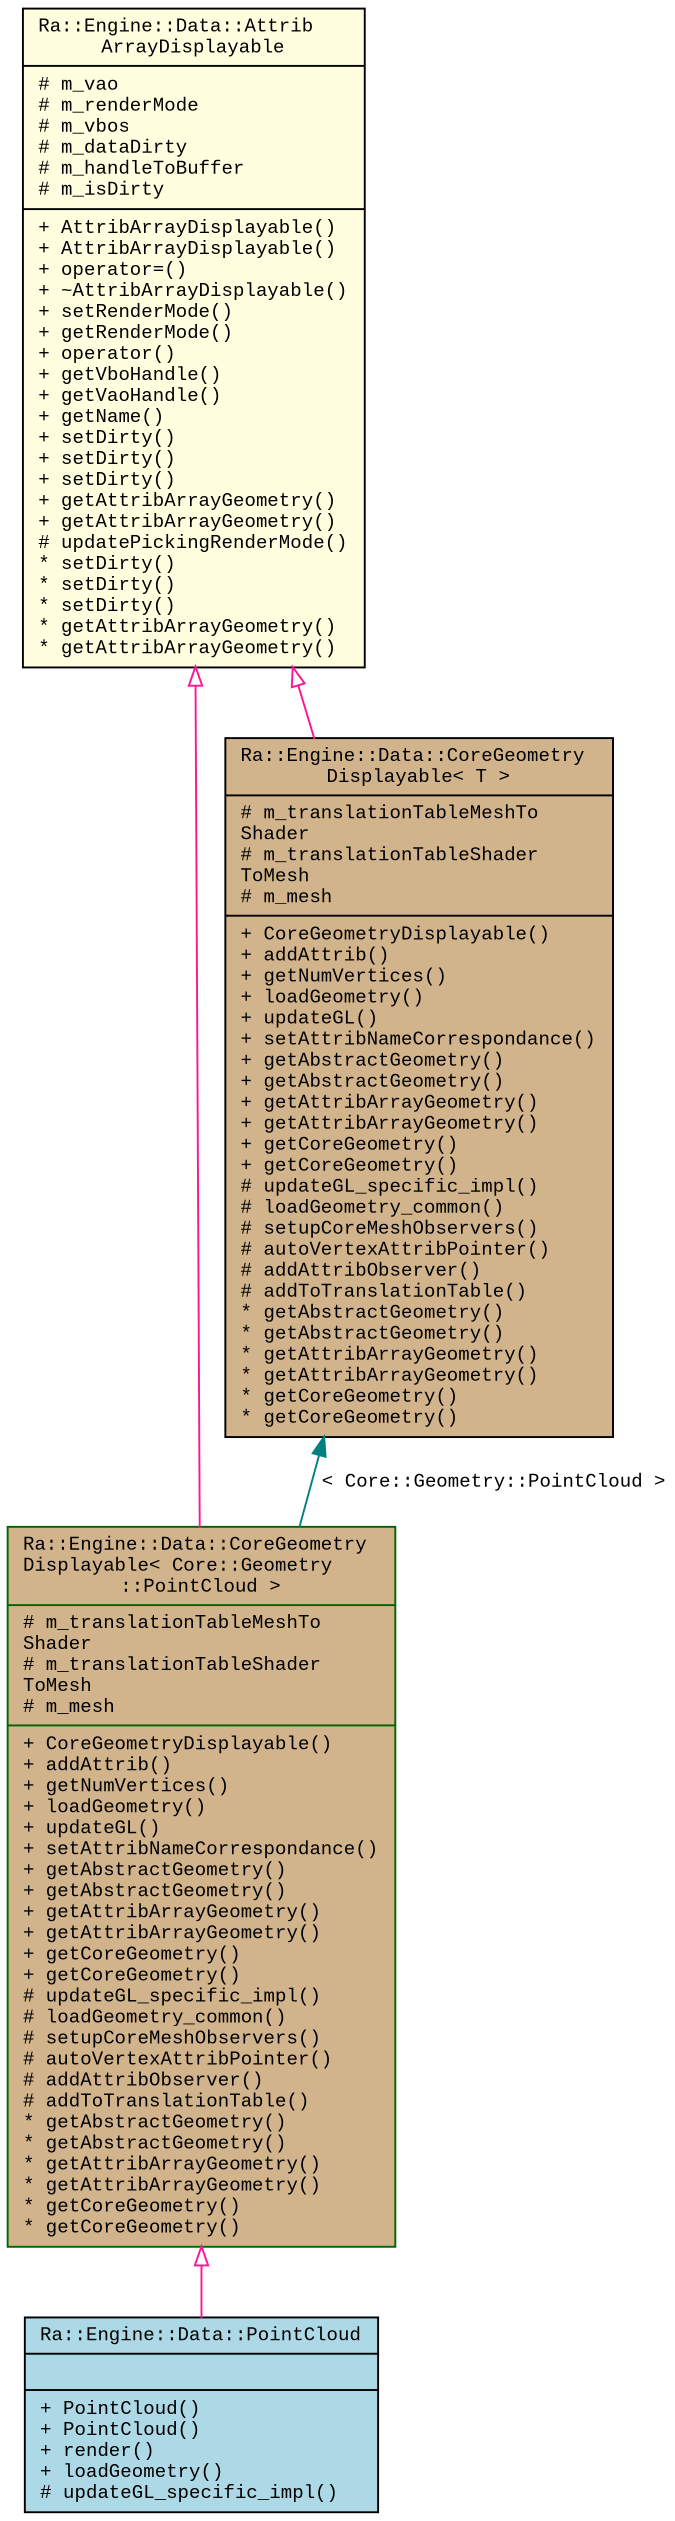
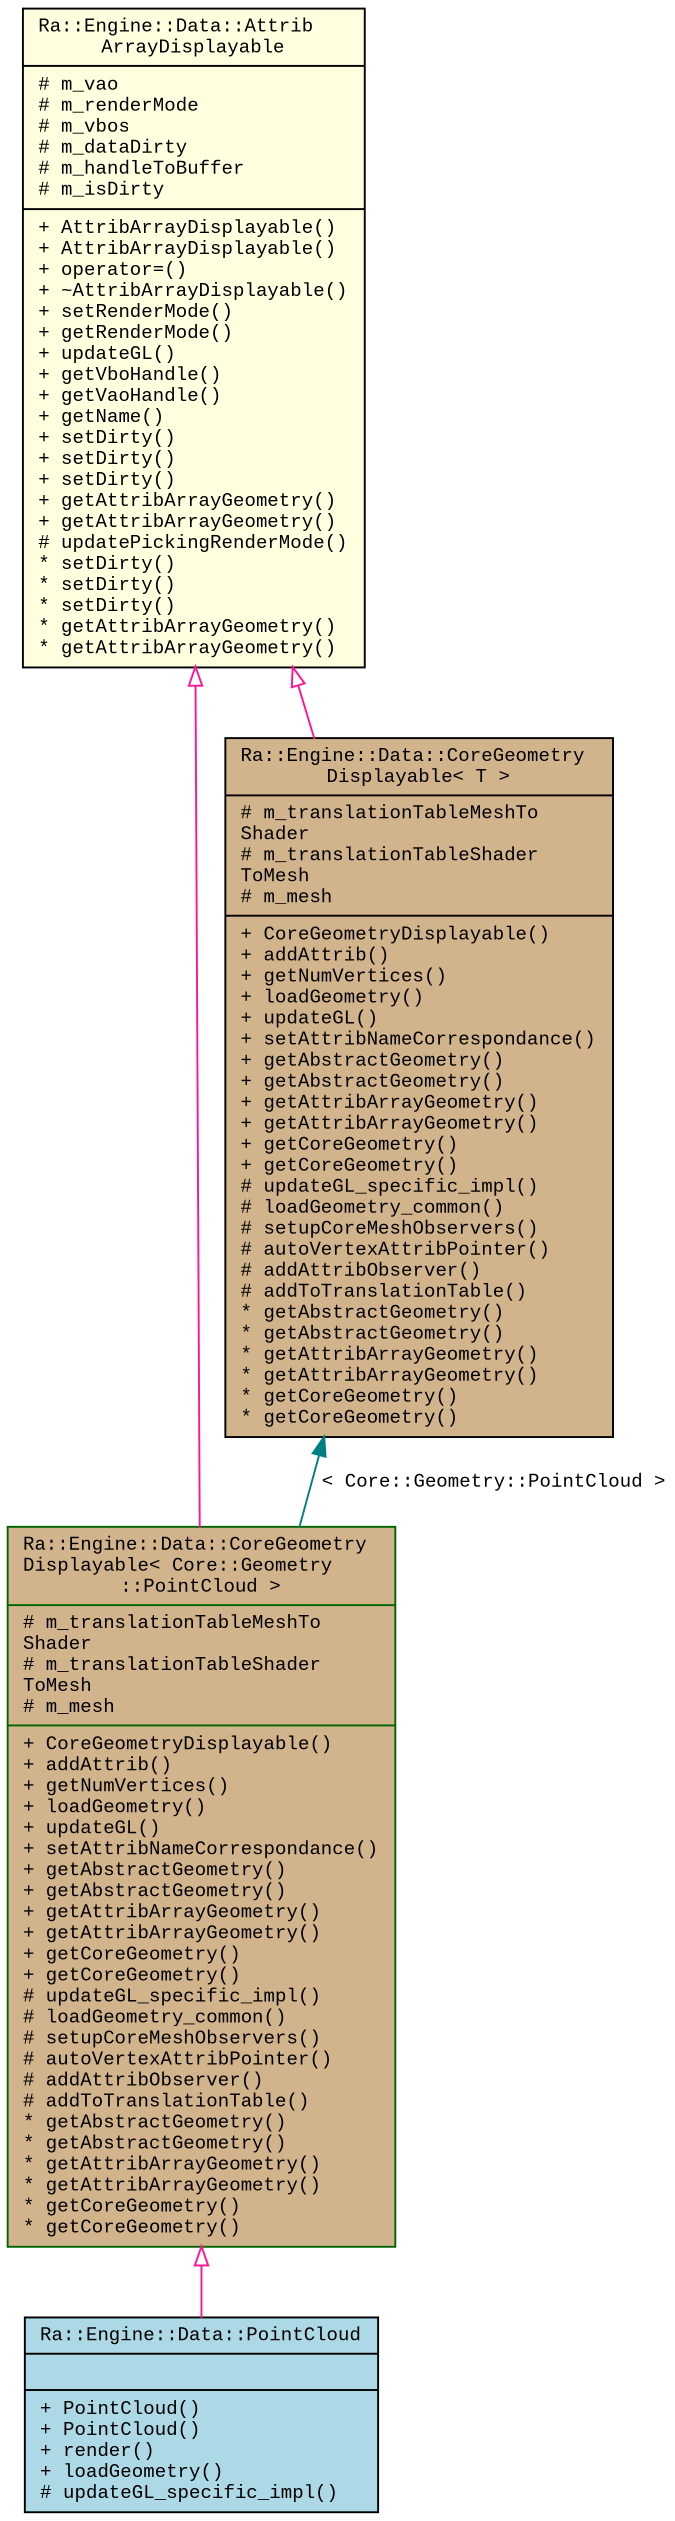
node "Ra::Engine::Data::Attrib": text "+ operator()" -> "+ updateGL()"
